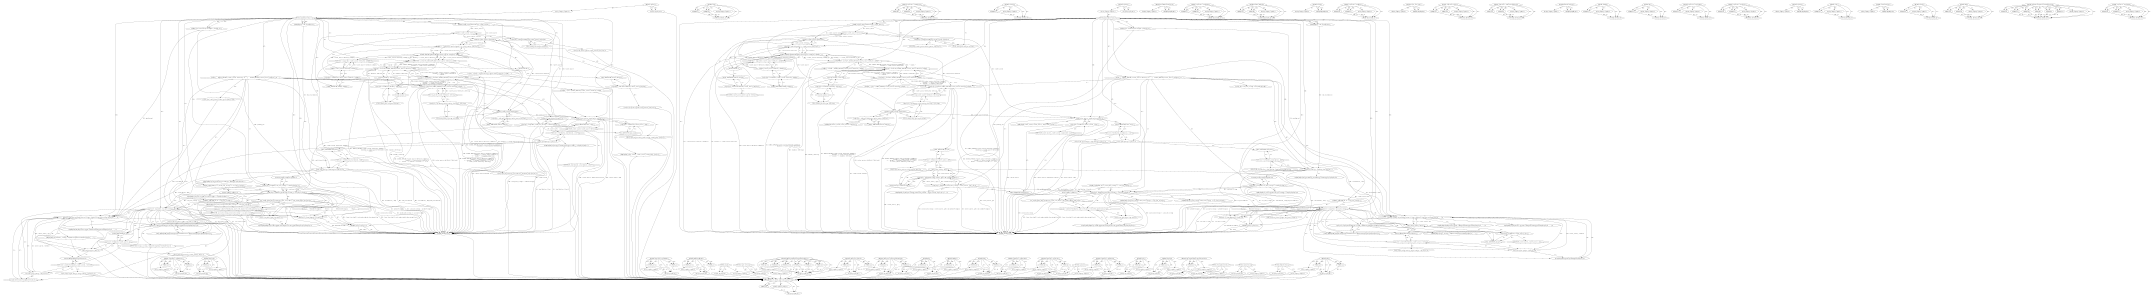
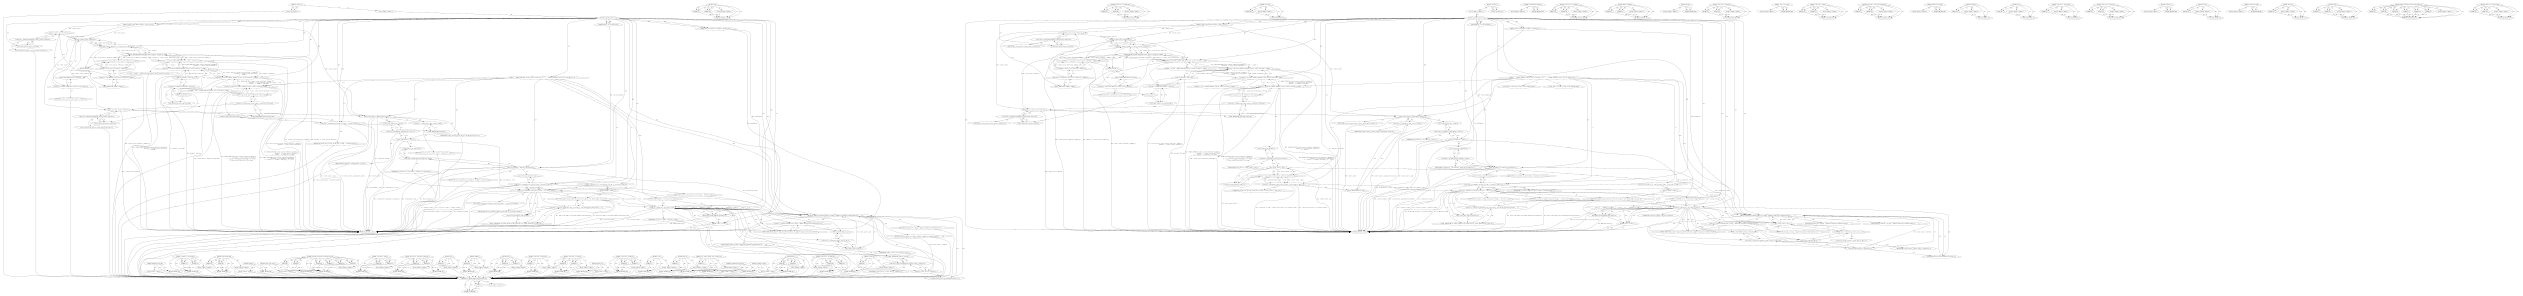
node "<(LOCAL,bool could_have_tilings: bool)<SUB>12</SUB>>": added
node "<(LOCAL,bool could_have_tilings: bool)<SUB>10</SUB>>": removed
